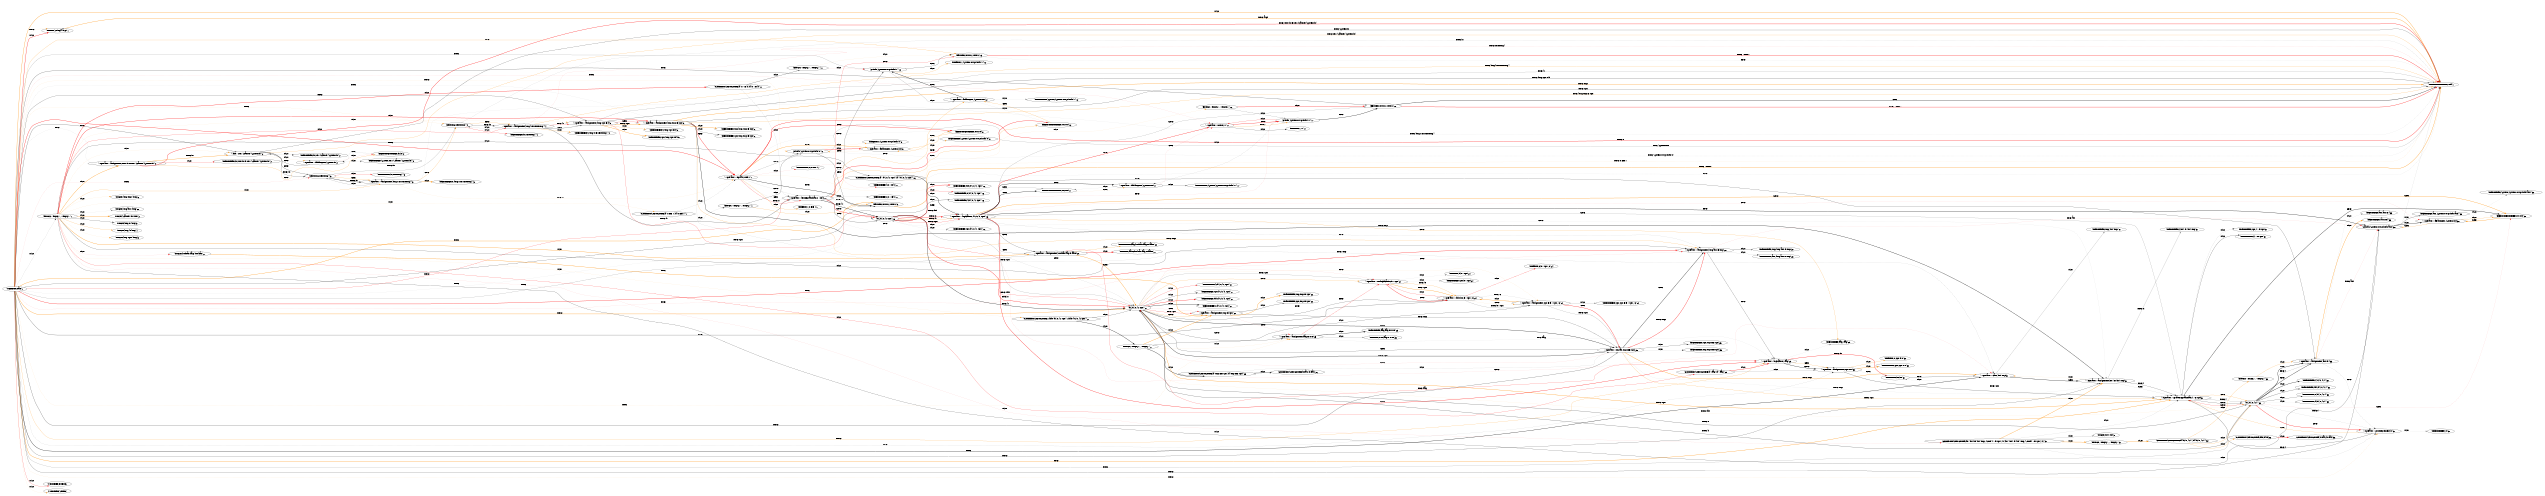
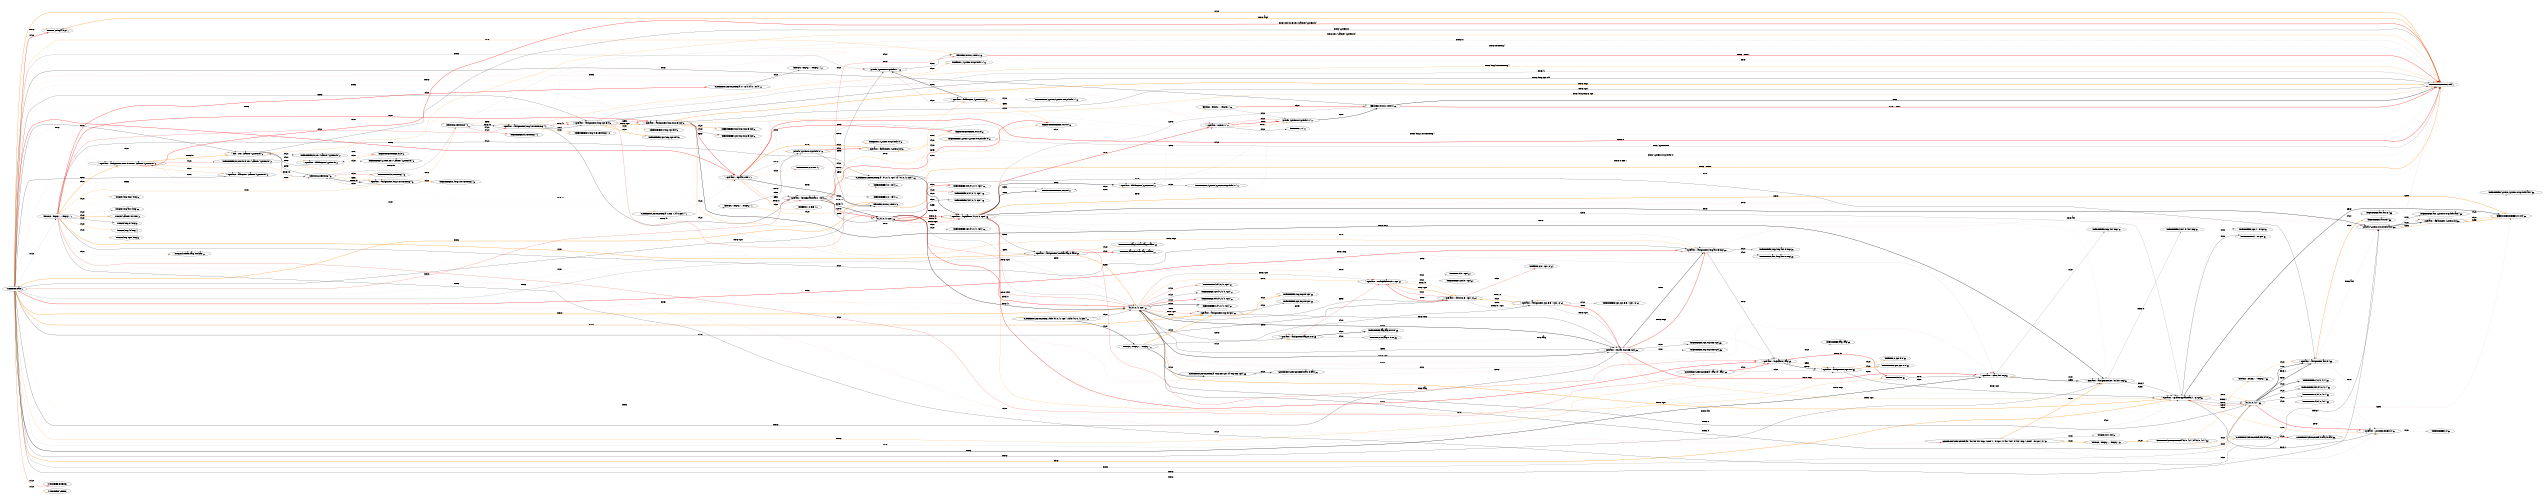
node "(<operator>.alloc,new Scanner(System.in))": added
edge "(<operator>.logicalNot,!bS(n, k, upn))" -> "(IDENTIFIER,flag,!flag)": now "(<operator>.logicalNot,!bS(n, k, upn))" -> "(TYPE_REF,int,int)"
edge "(LOCAL,boolean flag: boolean)" -> "(<operator>.assignment,tmp = upn)": now "(METHOD,main)" -> "(<operator>.assignment,tmp = upn)"
edge "(<operator>.equals,tmp == upn)" -> "(<operator>.cast,(int) tmp)": color darkorange -> red
